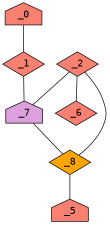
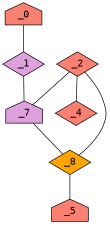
node "_1": fillcolor salmon -> plum
node "_6": label "_6" -> "_4"
